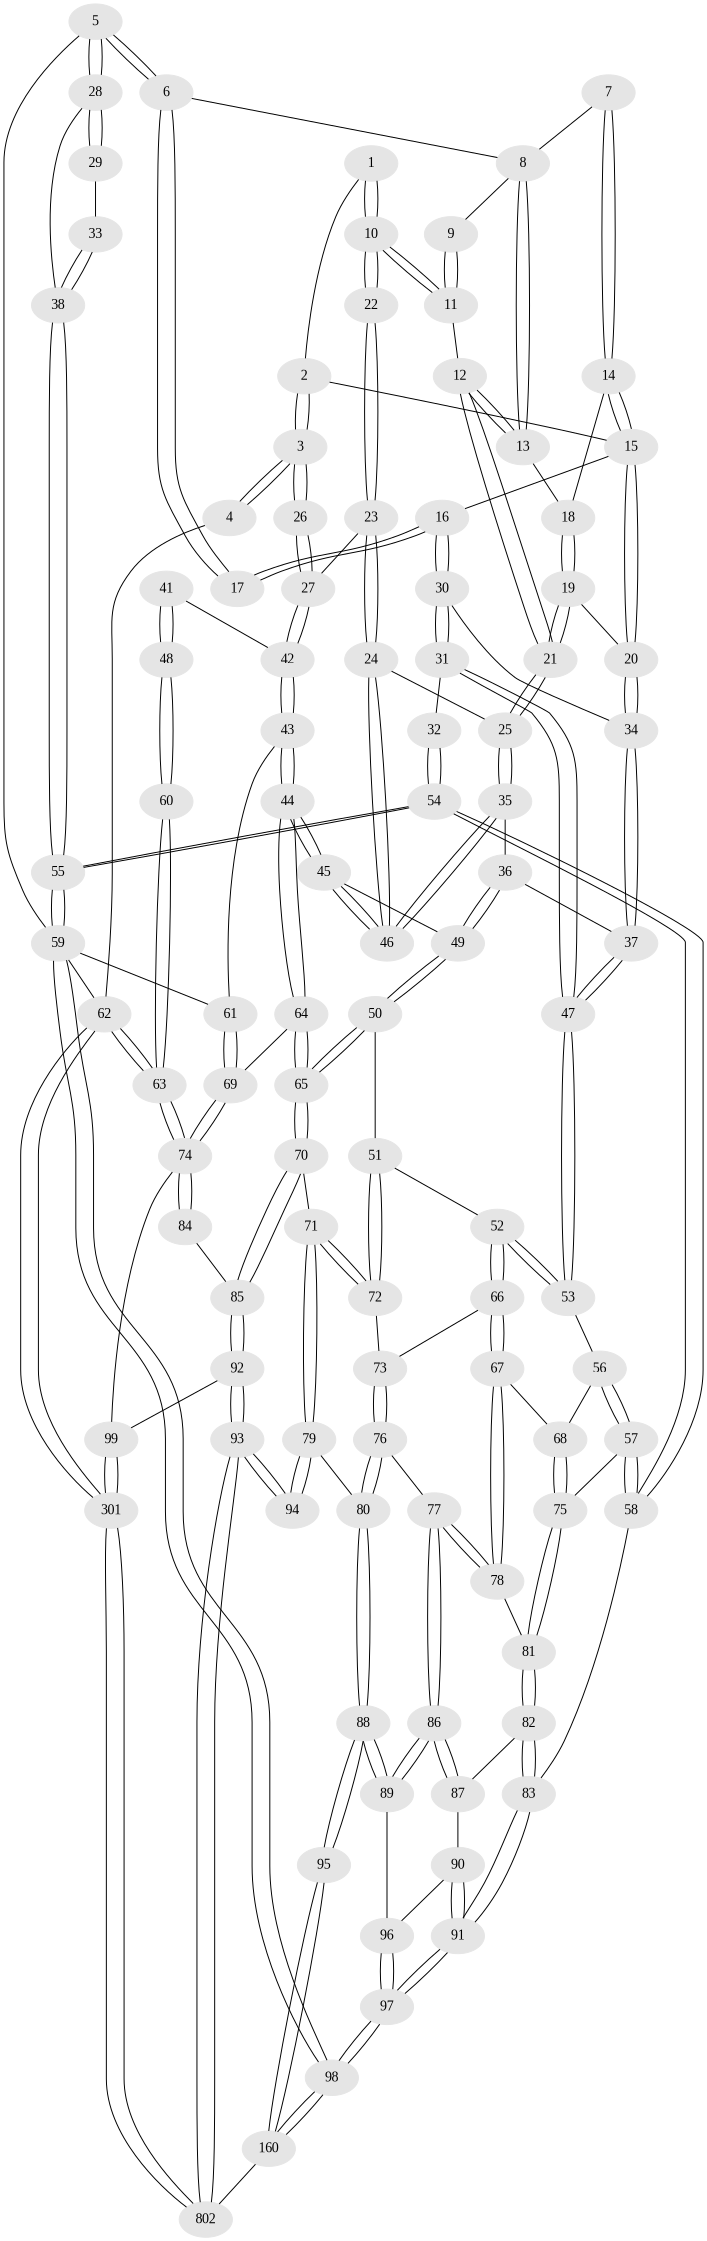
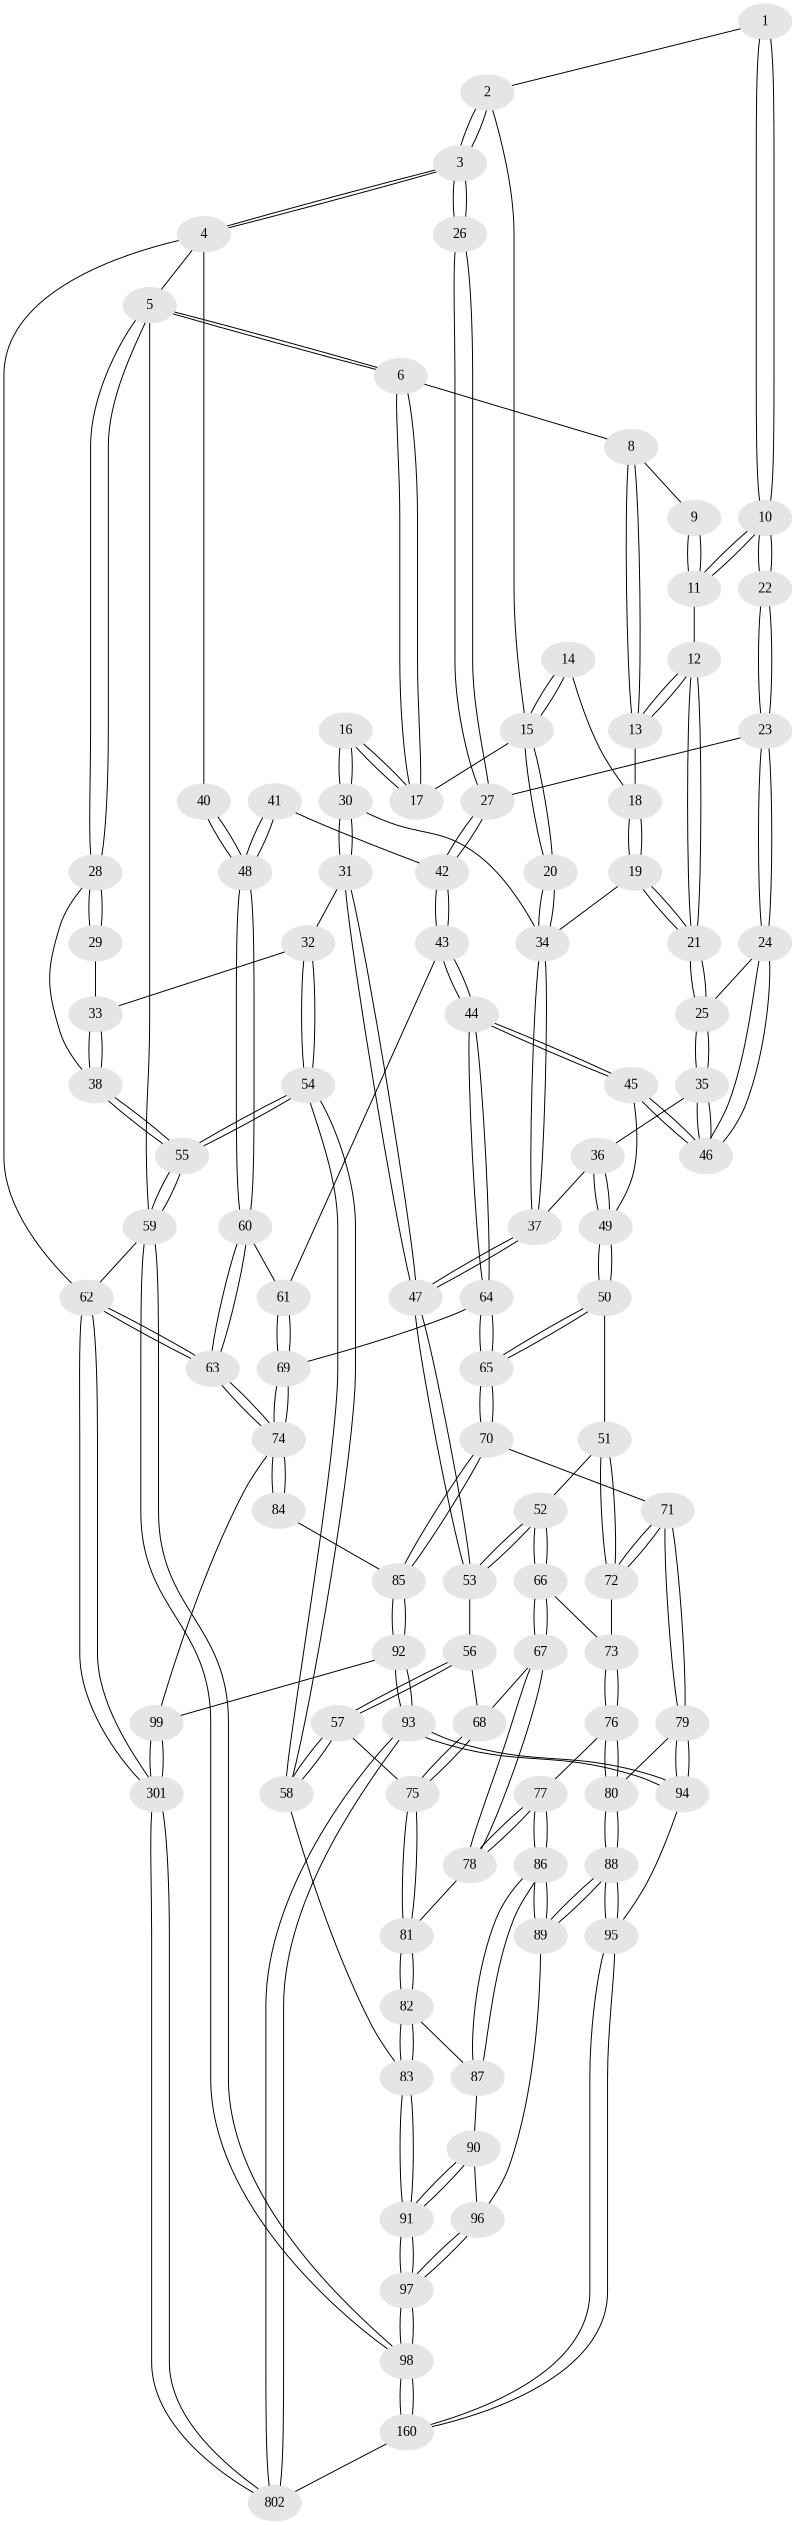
node "7": removed
edge "4" -- "5": added
edge "15" -- "16": now "15" -- "17"
edge "19" -- "20": now "19" -- "34"
node "40": added
edge "59" -- "61": now "60" -- "61"
edge "32" -- "33": added
edge "94" -- "95": added
